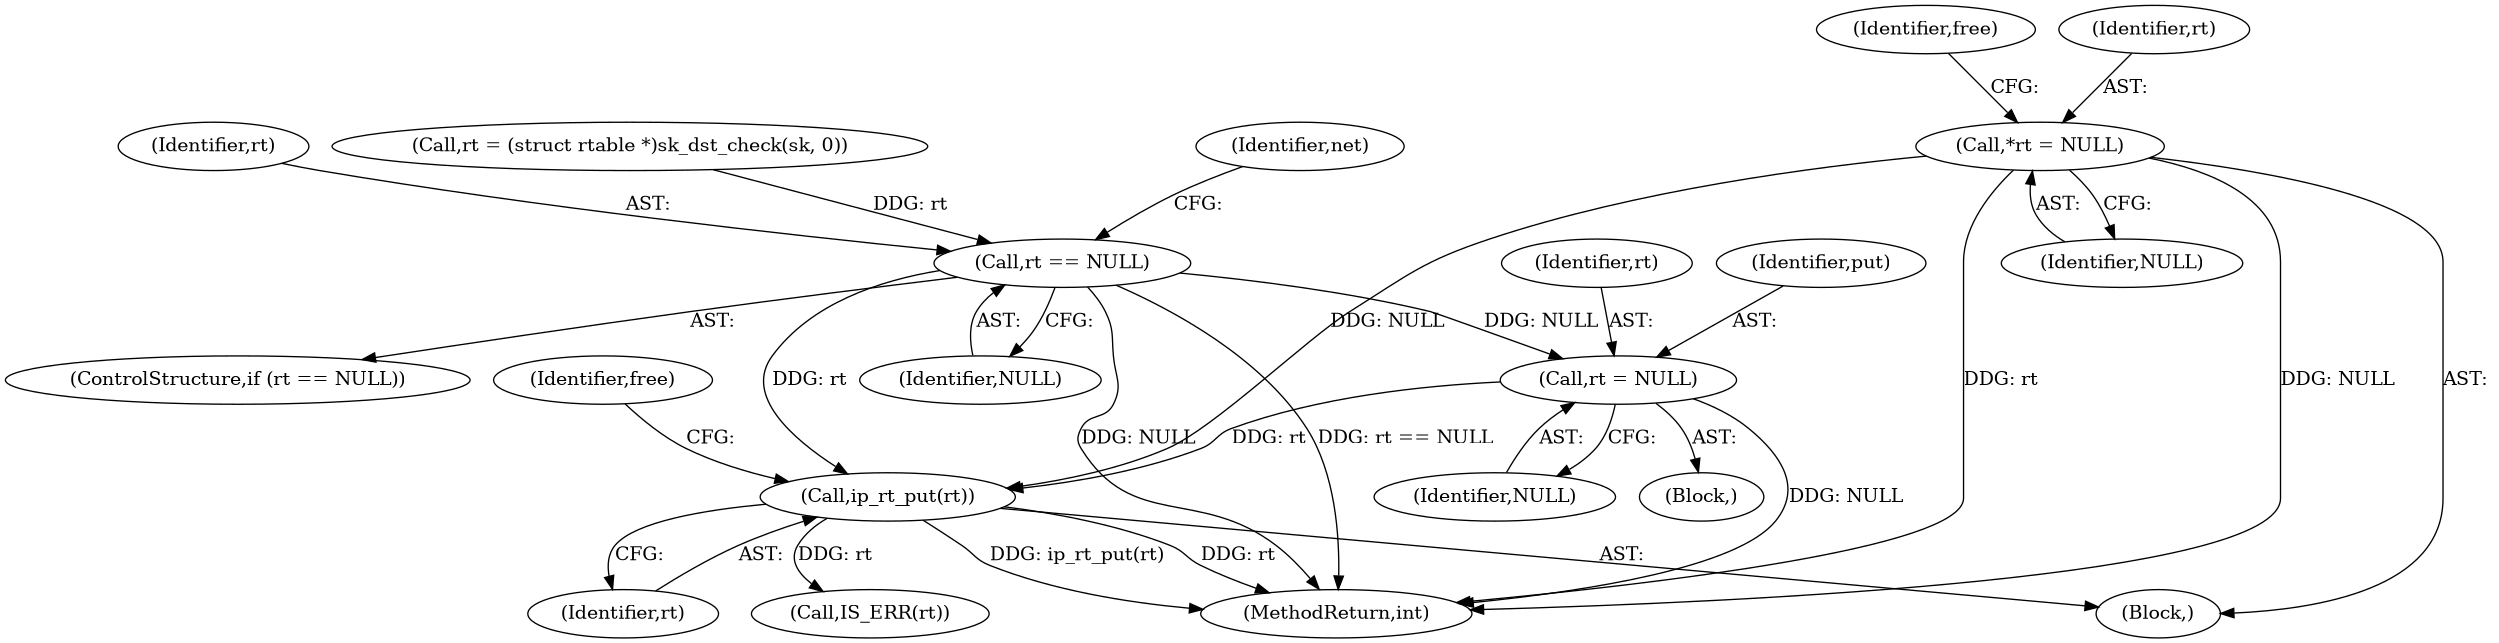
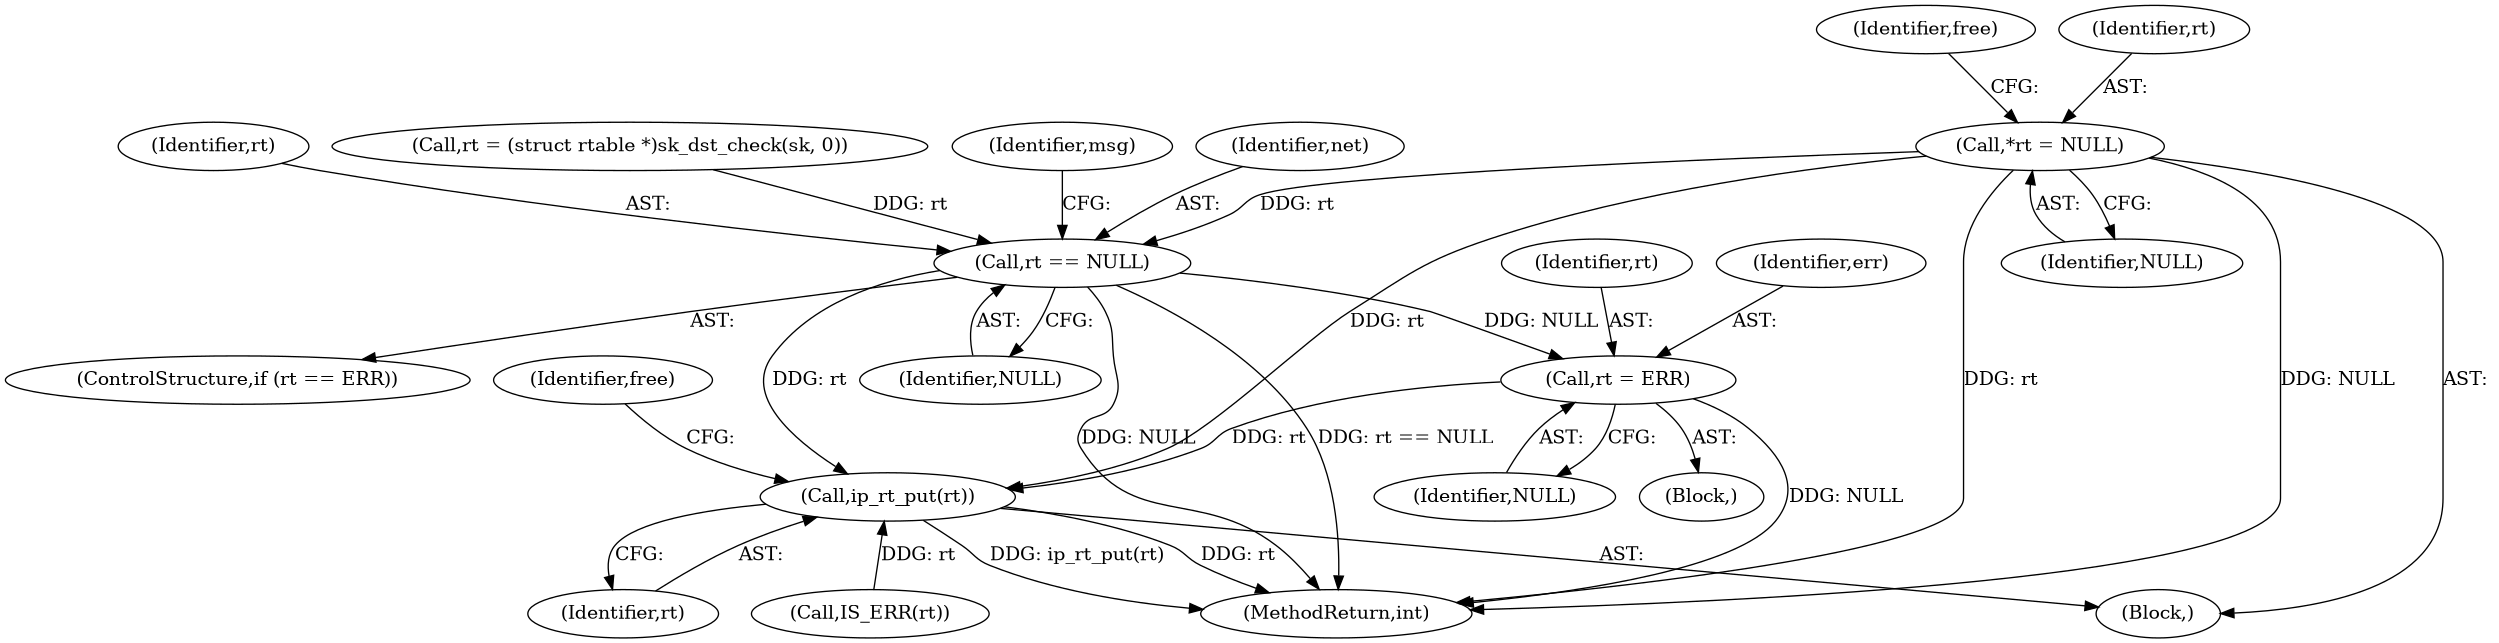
node "(Identifier,msg)": added
edge "(Call,*rt = NULL)" -> "(Call,rt == NULL)": added, label "DDG: rt"
edge "(Identifier,net)" -> "(Call,rt == NULL)": label "CFG: " -> "AST: "
node "(Identifier,put)": label "(Identifier,put)" -> "(Identifier,err)"
edge "(Call,*rt = NULL)" -> "(Call,ip_rt_put(rt))": label "DDG: NULL" -> "DDG: rt"
node "(ControlStructure,if (rt == NULL))": label "(ControlStructure,if (rt == NULL))" -> "(ControlStructure,if (rt == ERR))"
node "(Call,rt = NULL)": label "(Call,rt = NULL)" -> "(Call,rt = ERR)"
edge "(Call,ip_rt_put(rt))" -> "(Call,IS_ERR(rt))": reversed
